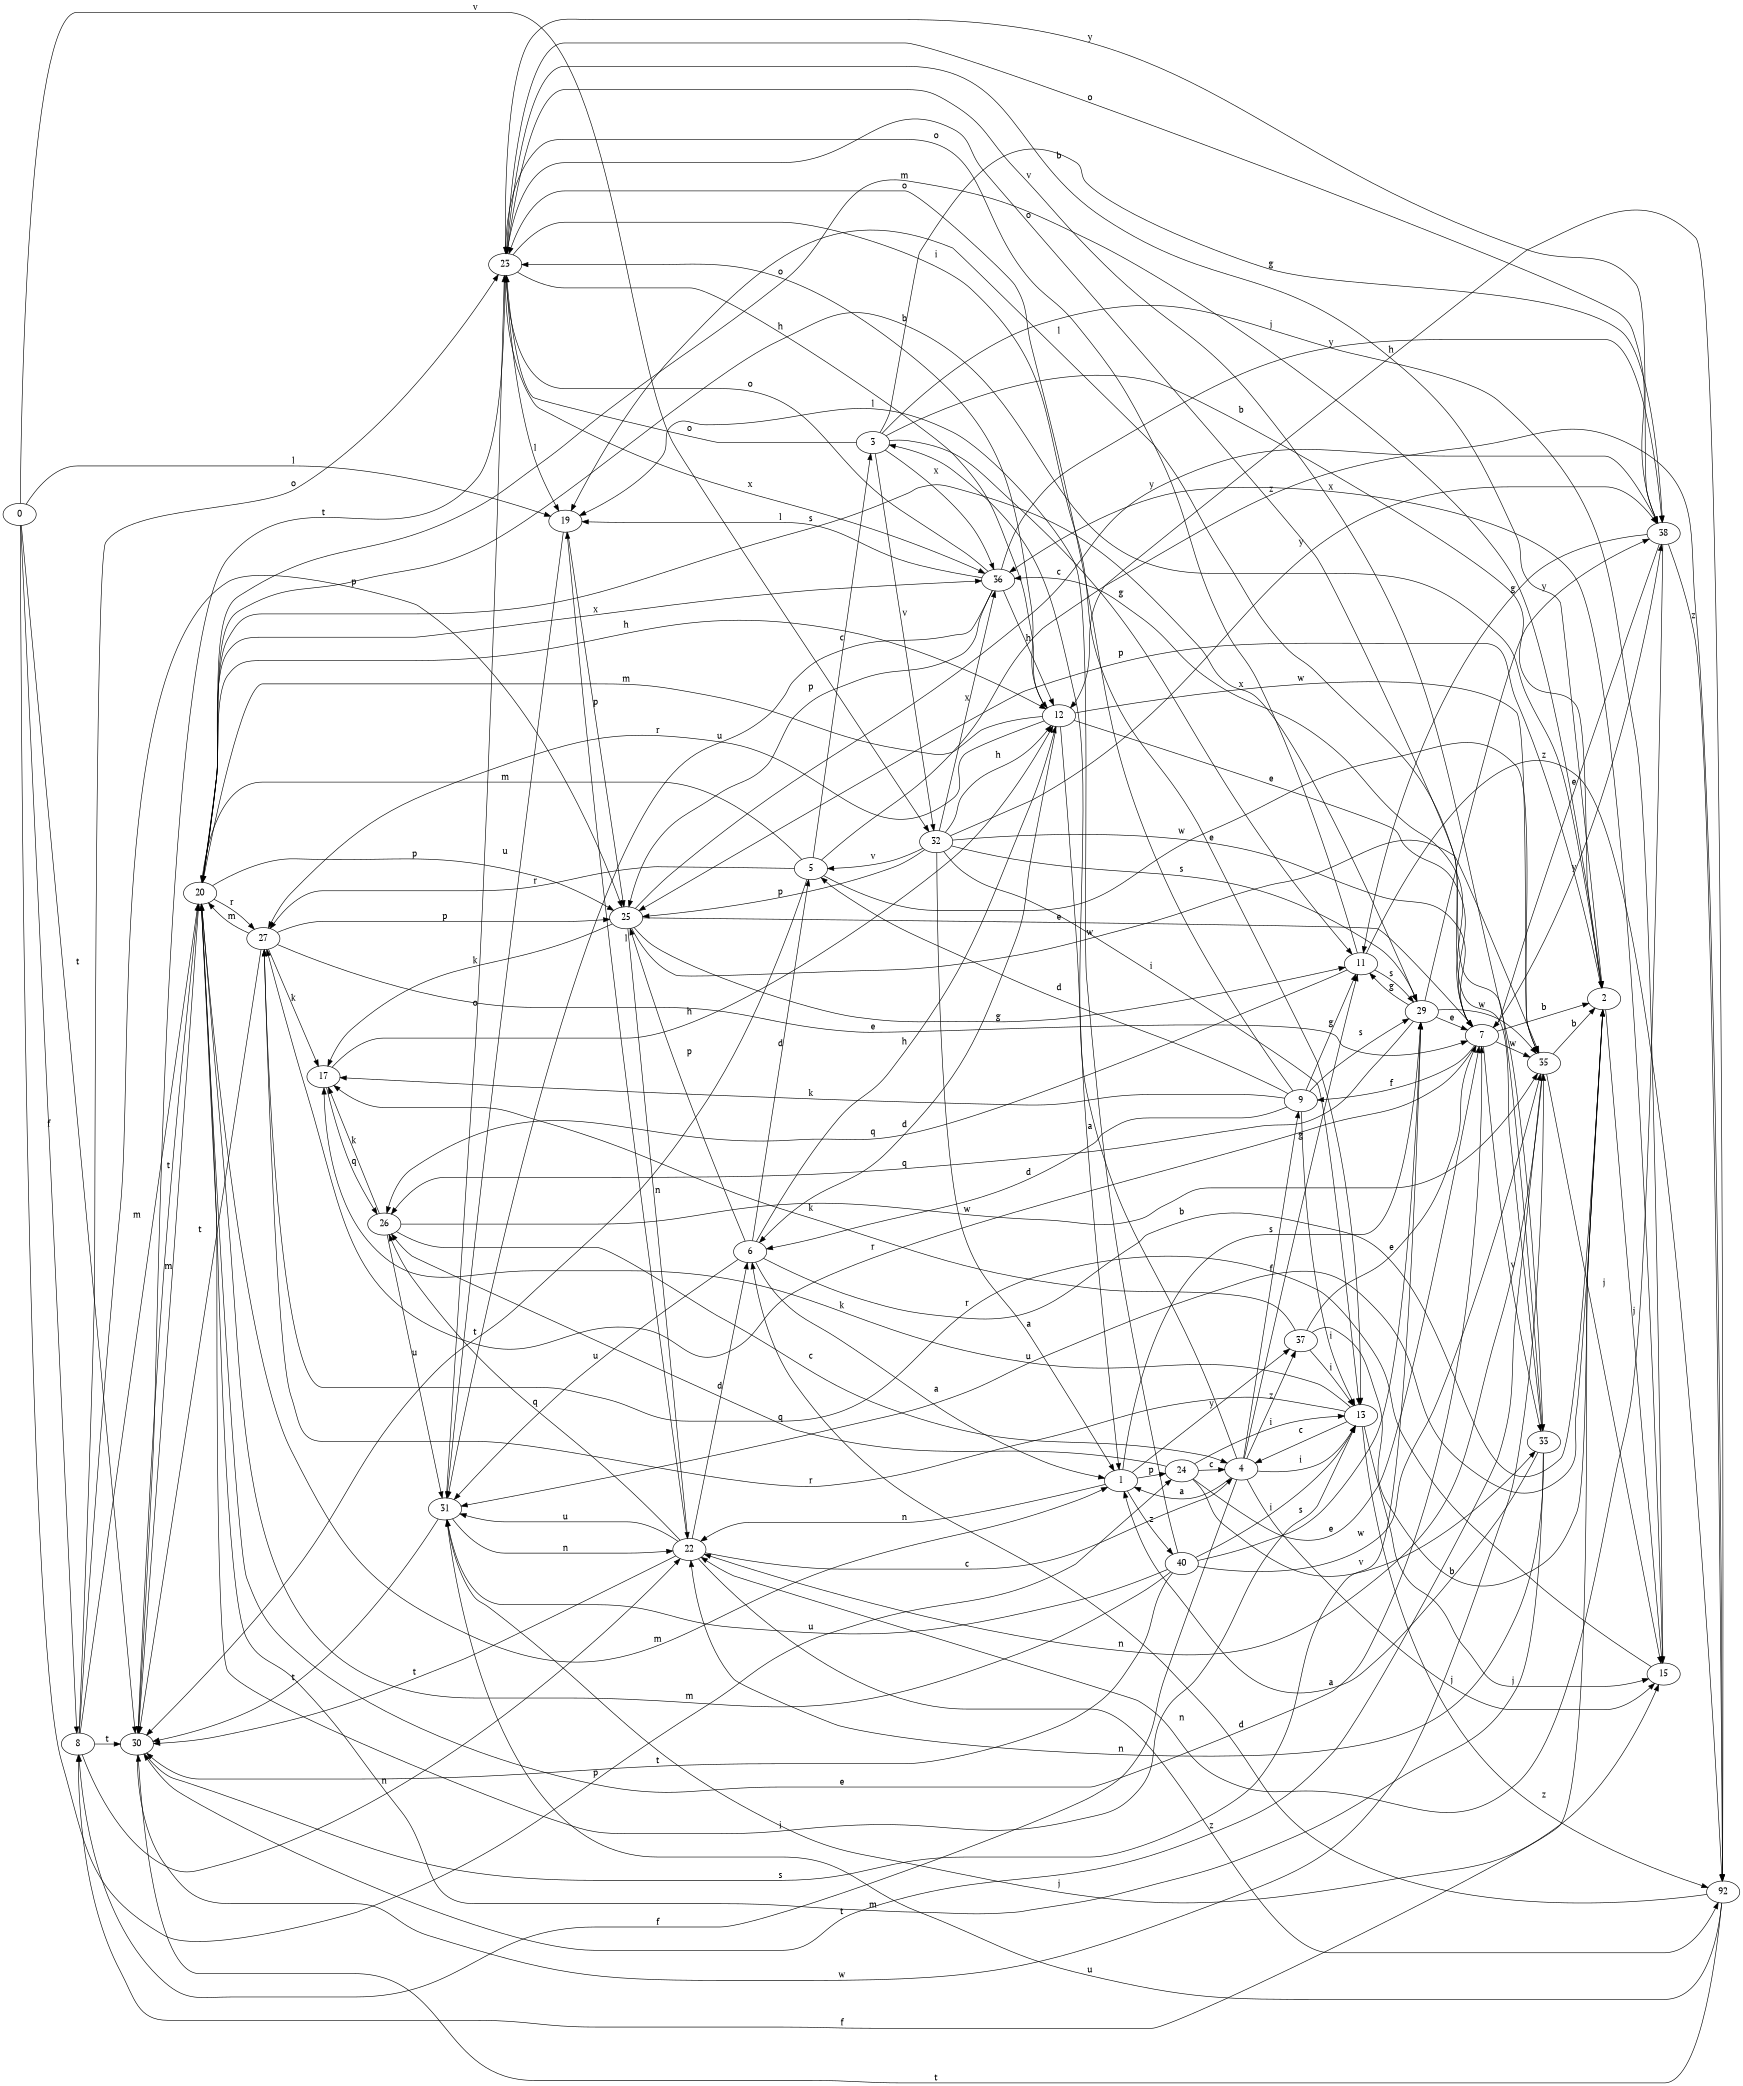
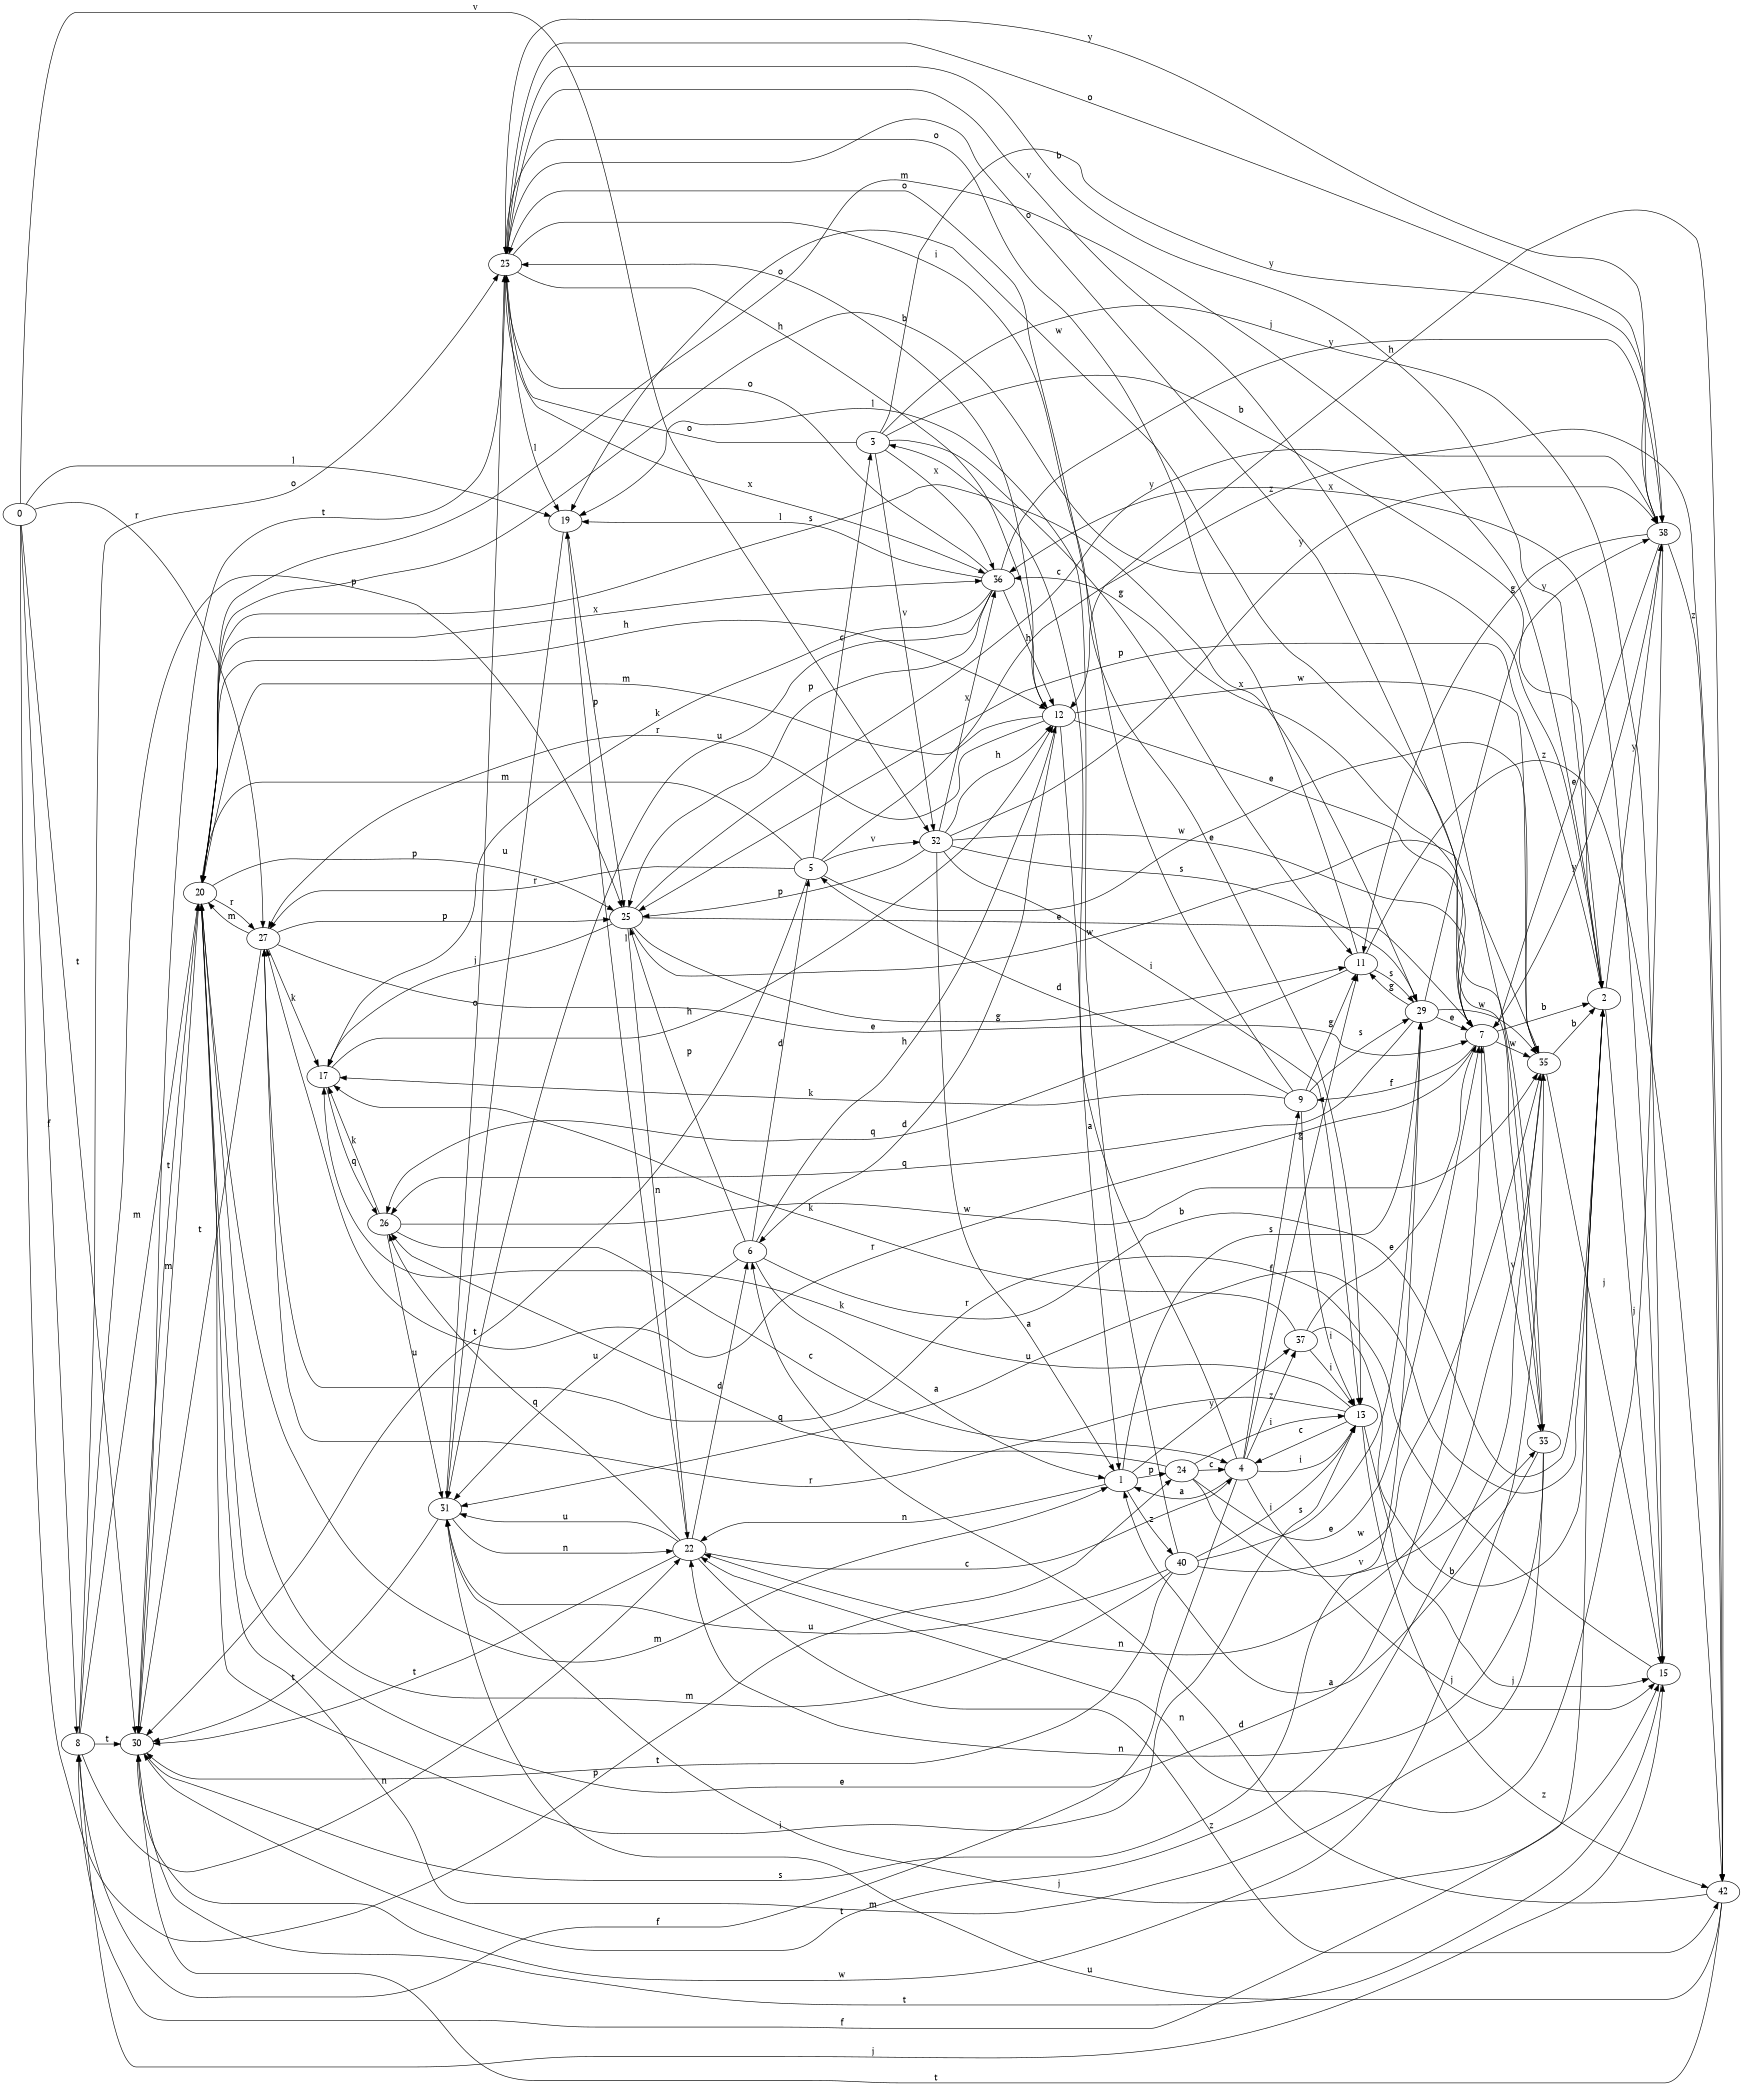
edge "3" -> "38": label "g" -> "y"
edge "33" -> "19": label "l" -> "w"
edge "0" -> "27": added, label "r"
edge "36" -> "17": added, label "k"
edge "2" -> "38": added, label "y"
edge "32" -> "5": reversed
edge "25" -> "17": label "k" -> "j"
edge "9" -> "6": removed, label "d"
node "92": label "92" -> "42"
edge "15" -> "30": added, label "t"
edge "8" -> "15": added, label "j"
